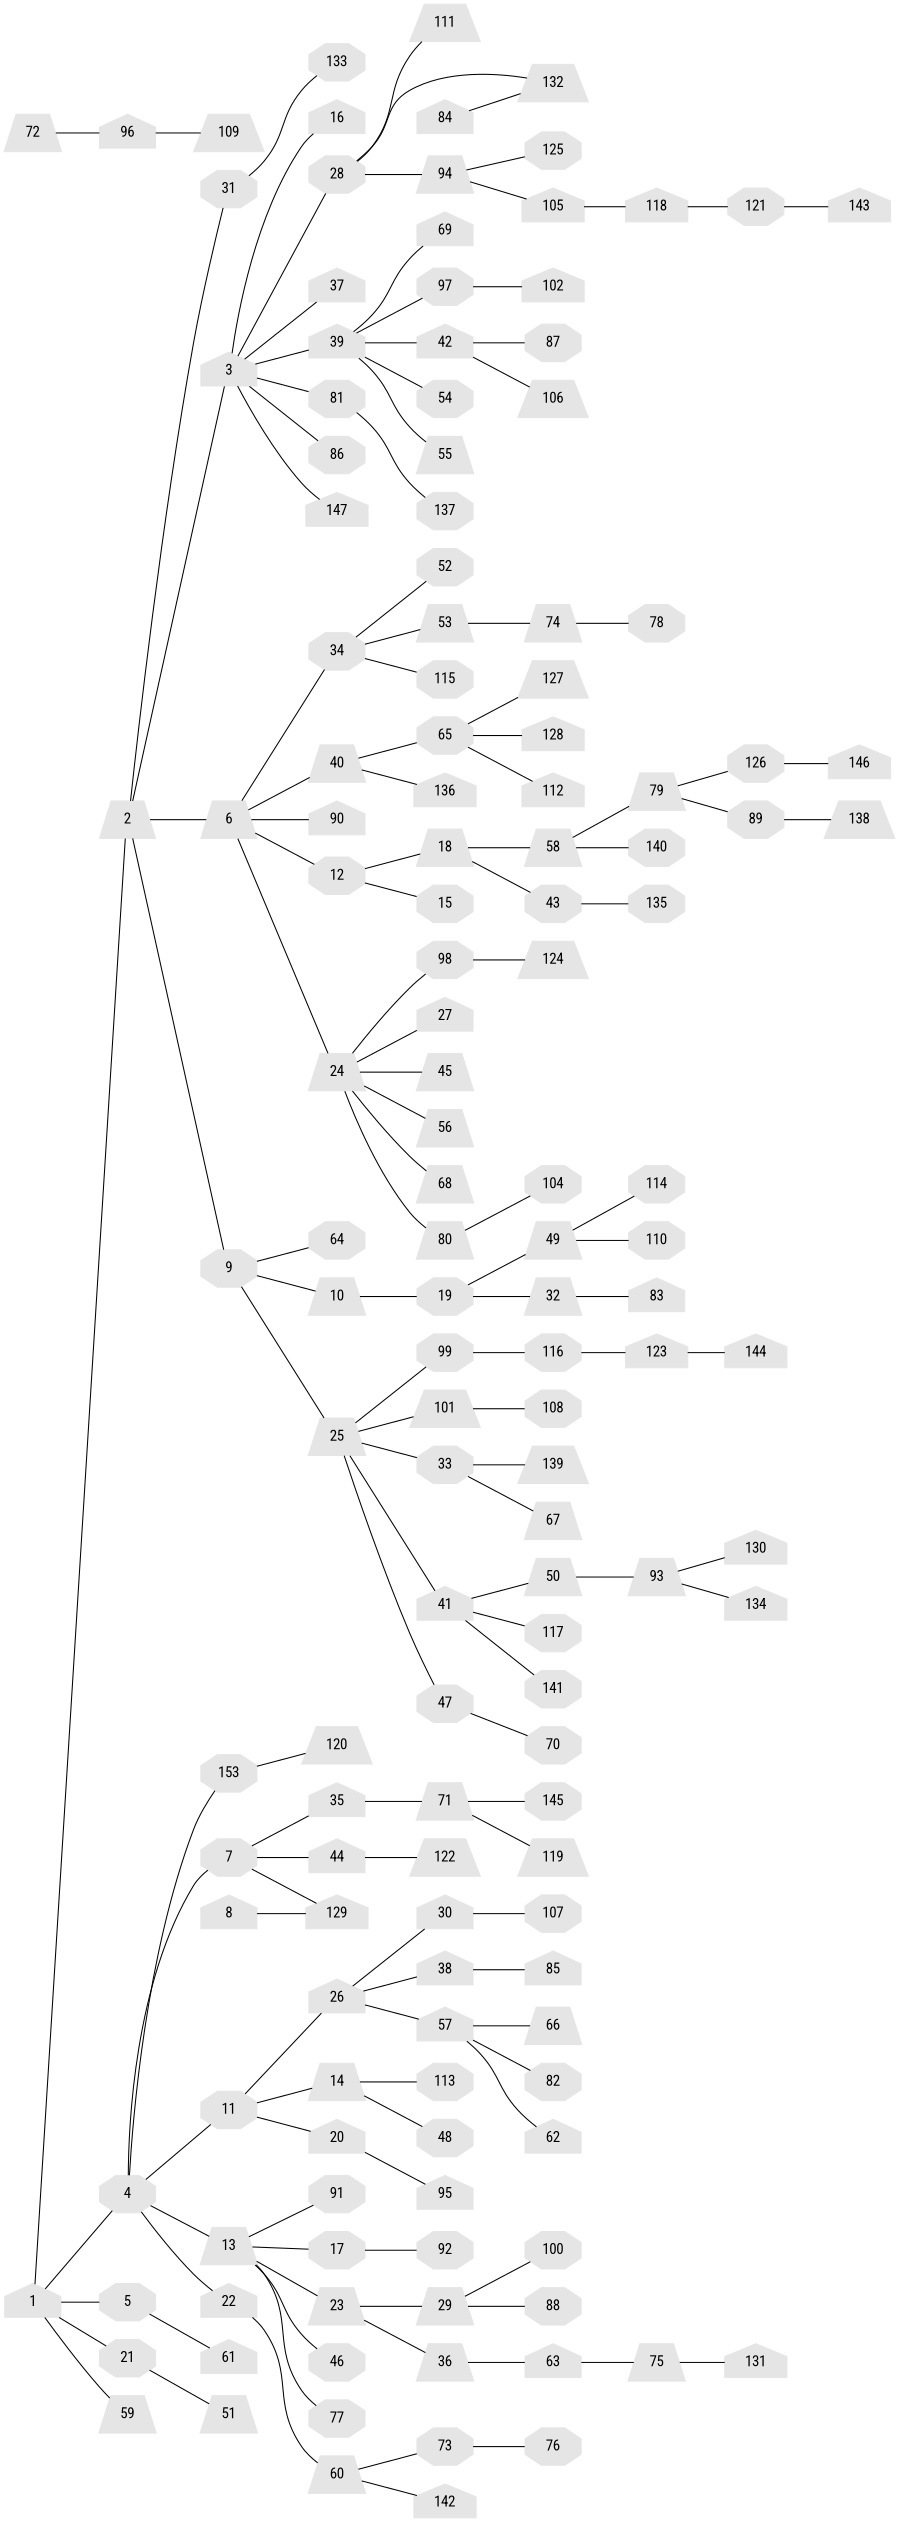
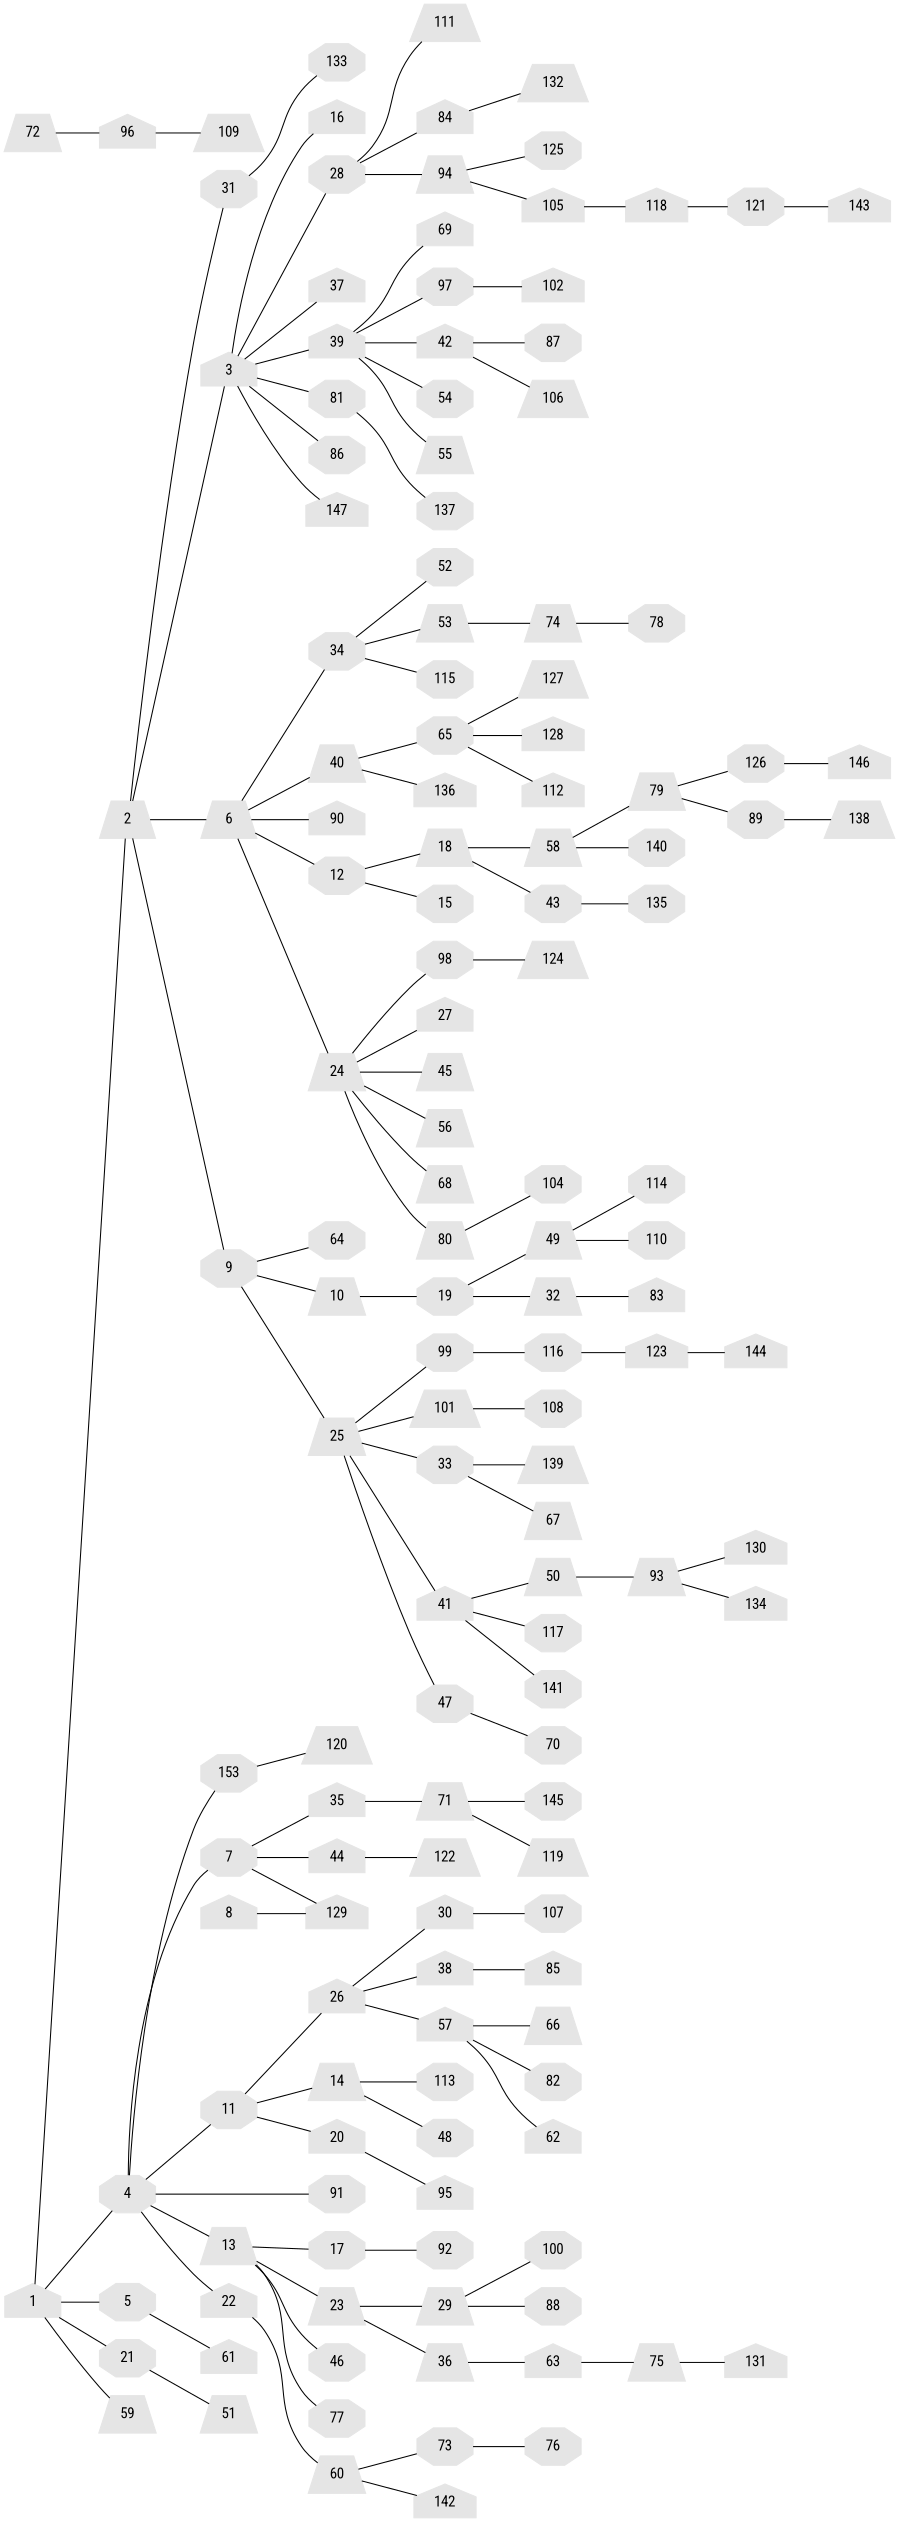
edge "132" -- "28": now "84" -- "28"
edge "91" -- "13": now "91" -- "4"
